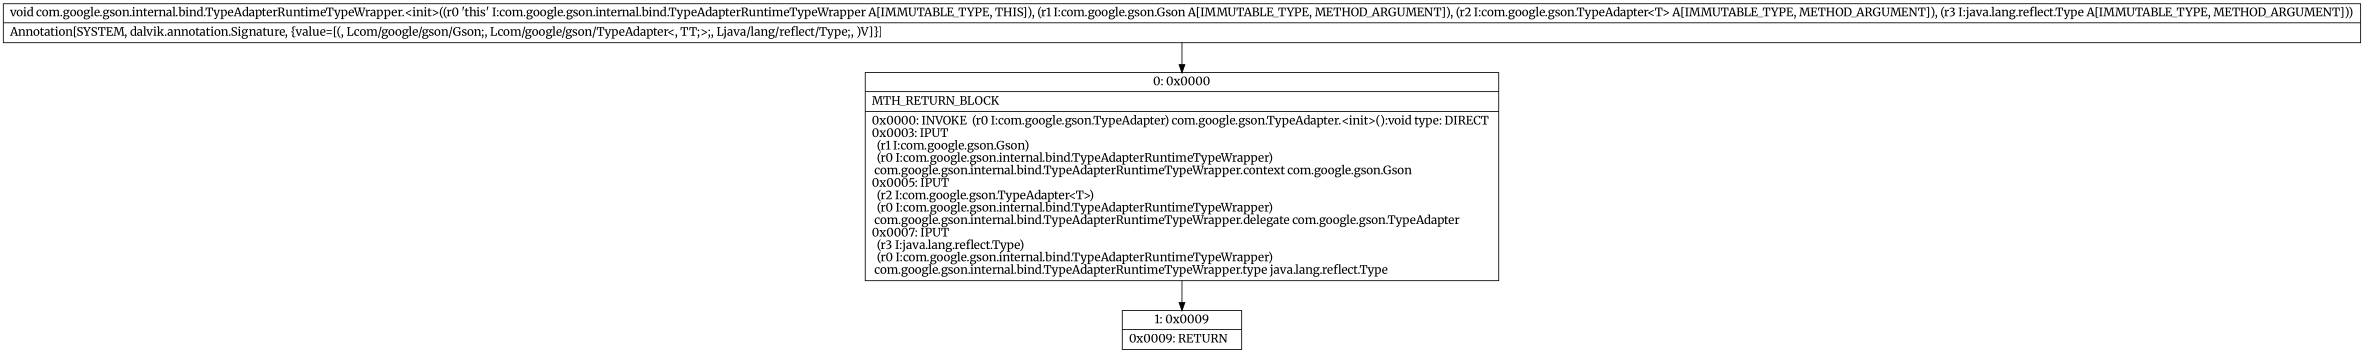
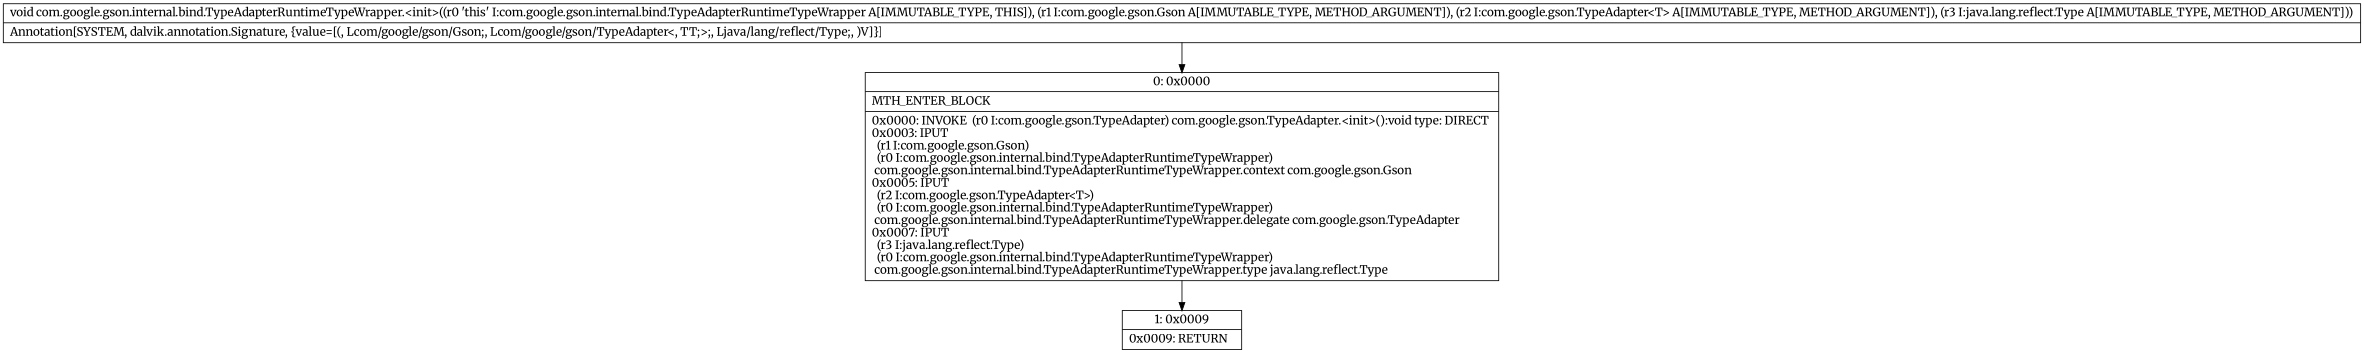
node "0: 0x0000": text "MTH_RETURN_BLOCK" -> "MTH_ENTER_BLOCK"
